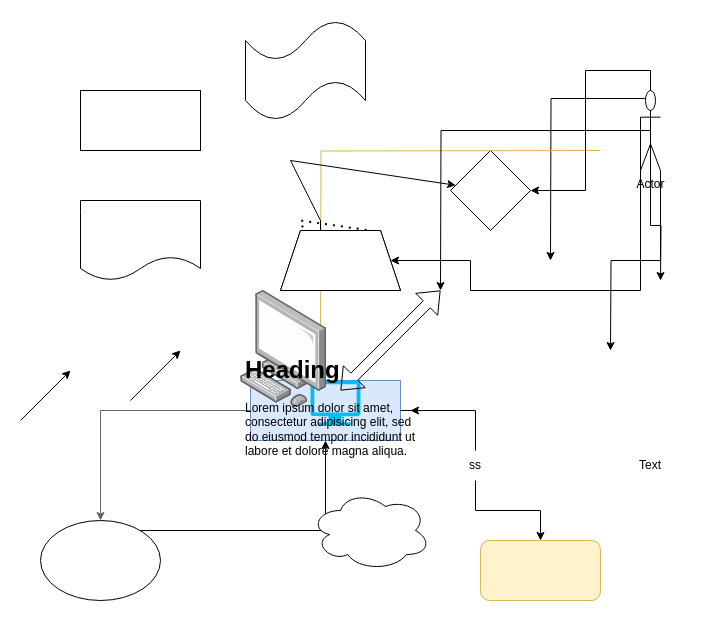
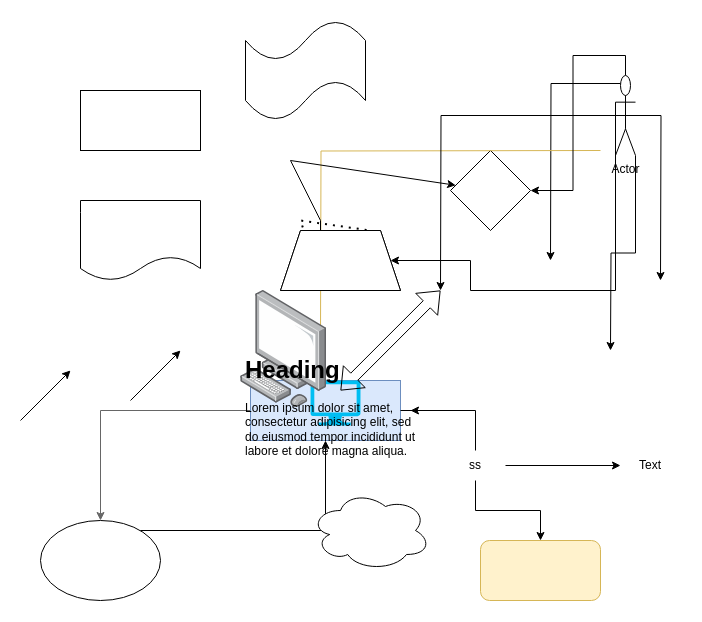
node "Actor": moved (651, 131) -> (626, 116)
edge "ss" -> "Text": added
